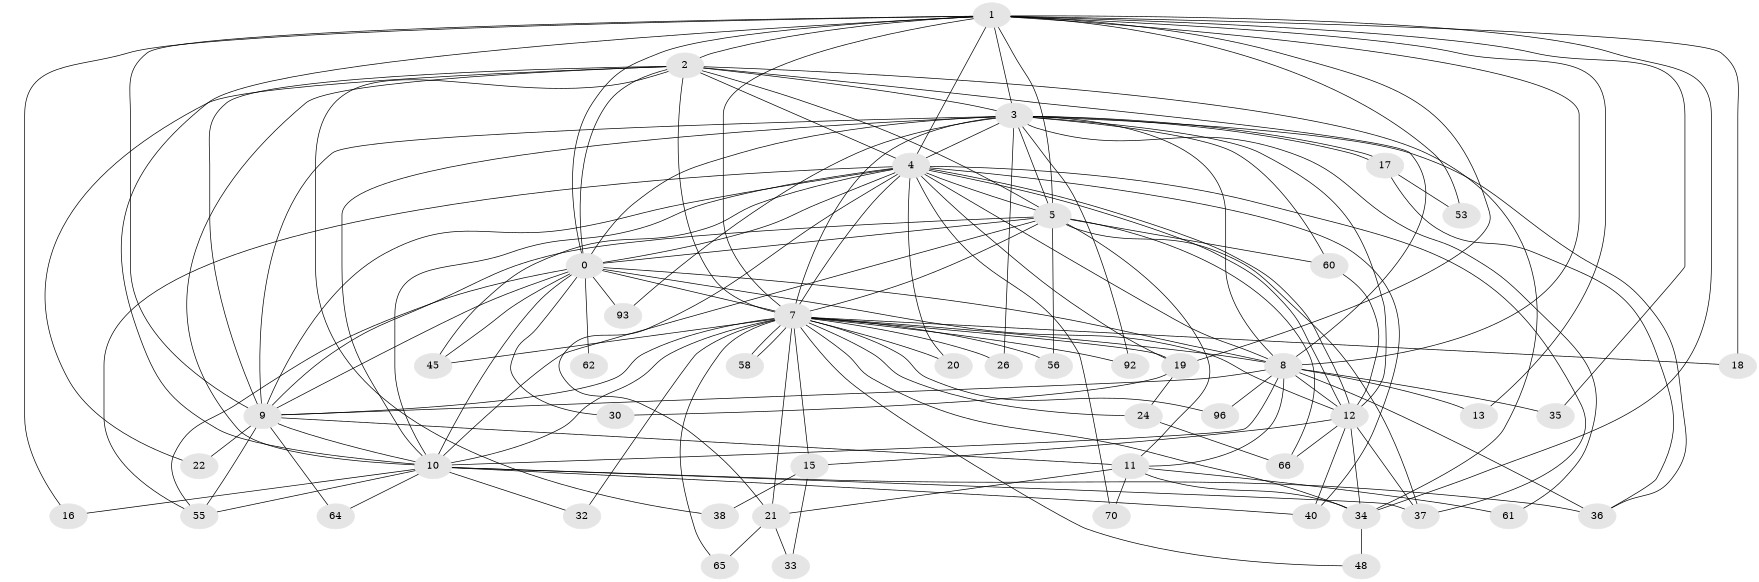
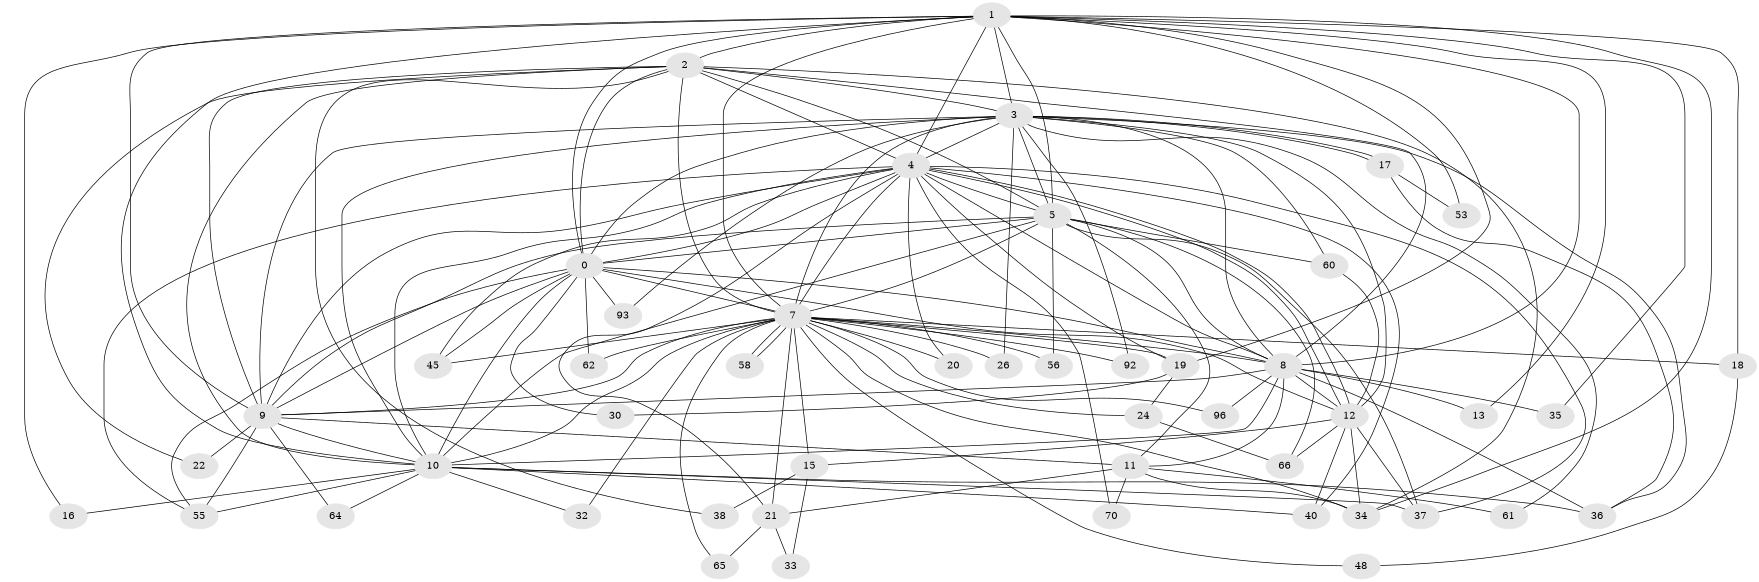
edge "5" -- "8": added
edge "7" -- "62": added
edge "34" -- "48": now "18" -- "48"
